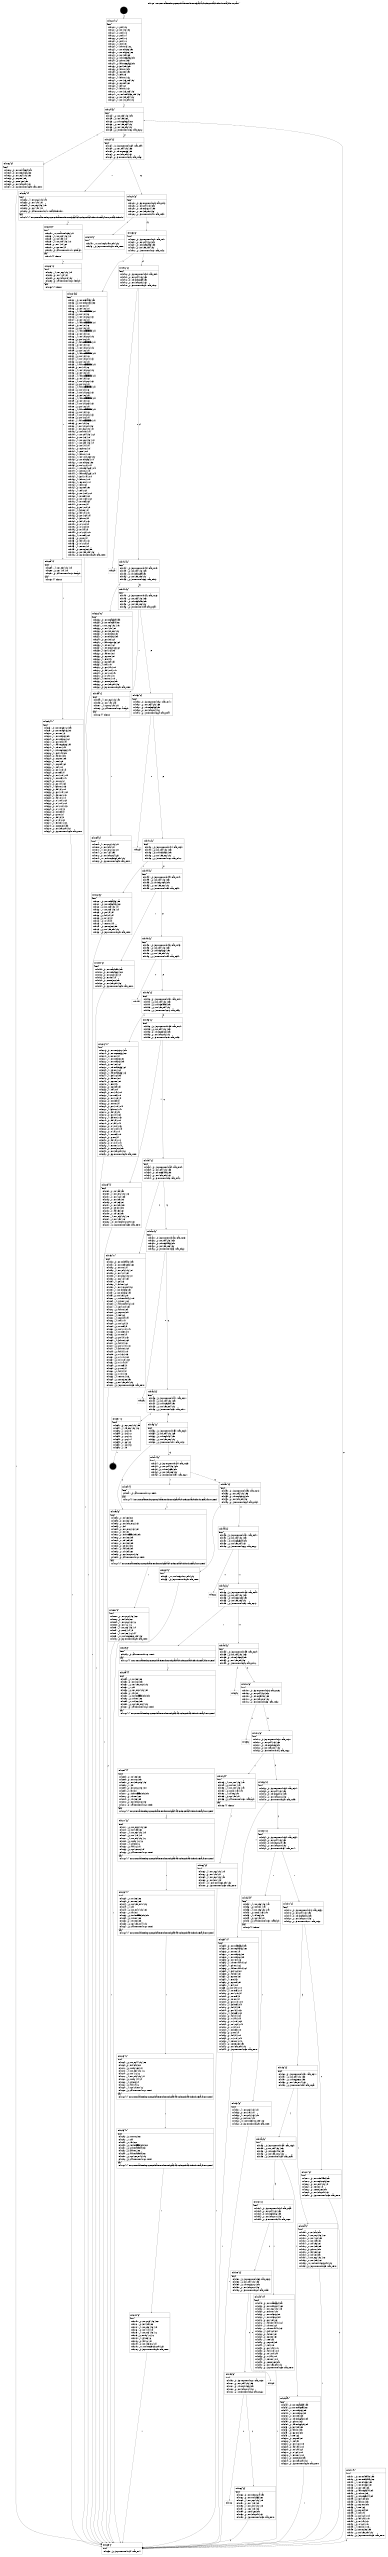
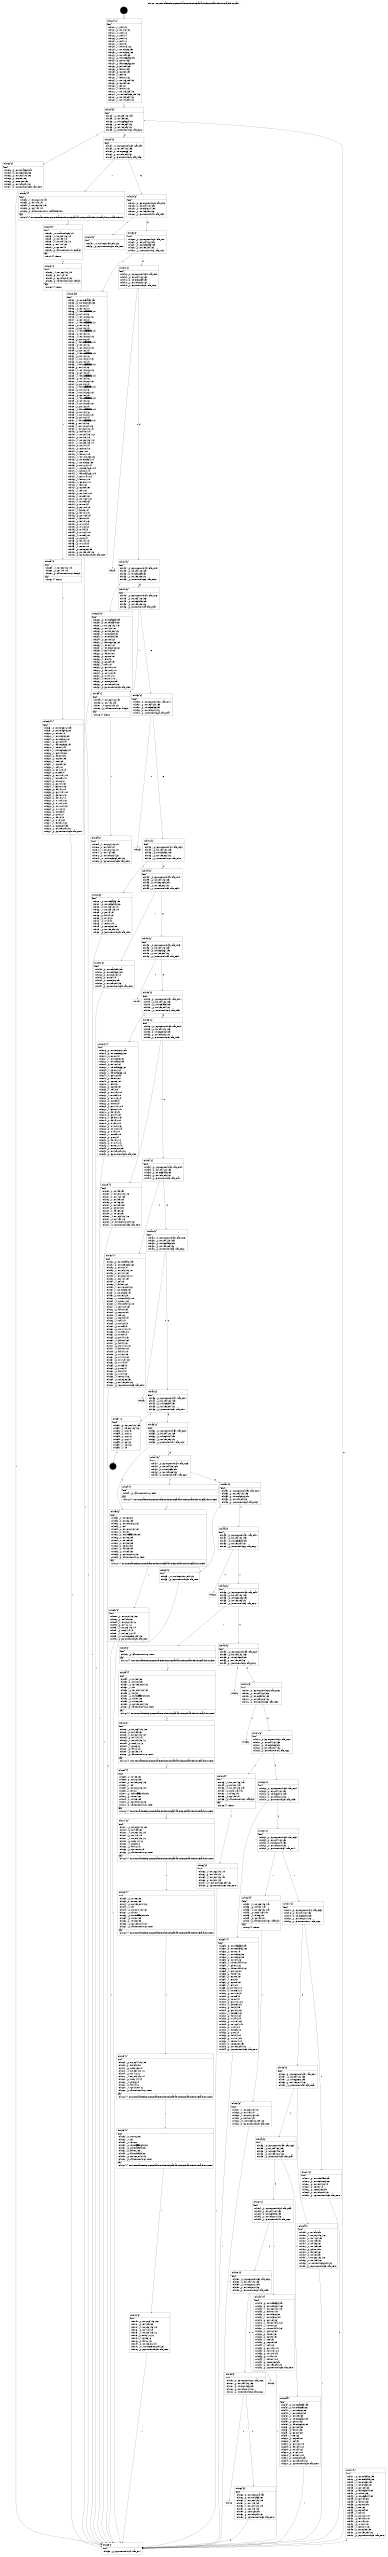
node "0x4020c6 [37]": added
